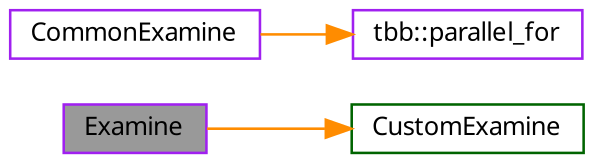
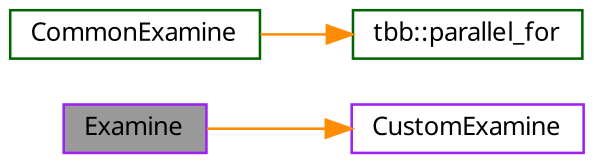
node "CommonExamine": color purple -> darkgreen
node "tbb::parallel_for": color purple -> darkgreen
node "CustomExamine": color darkgreen -> purple
